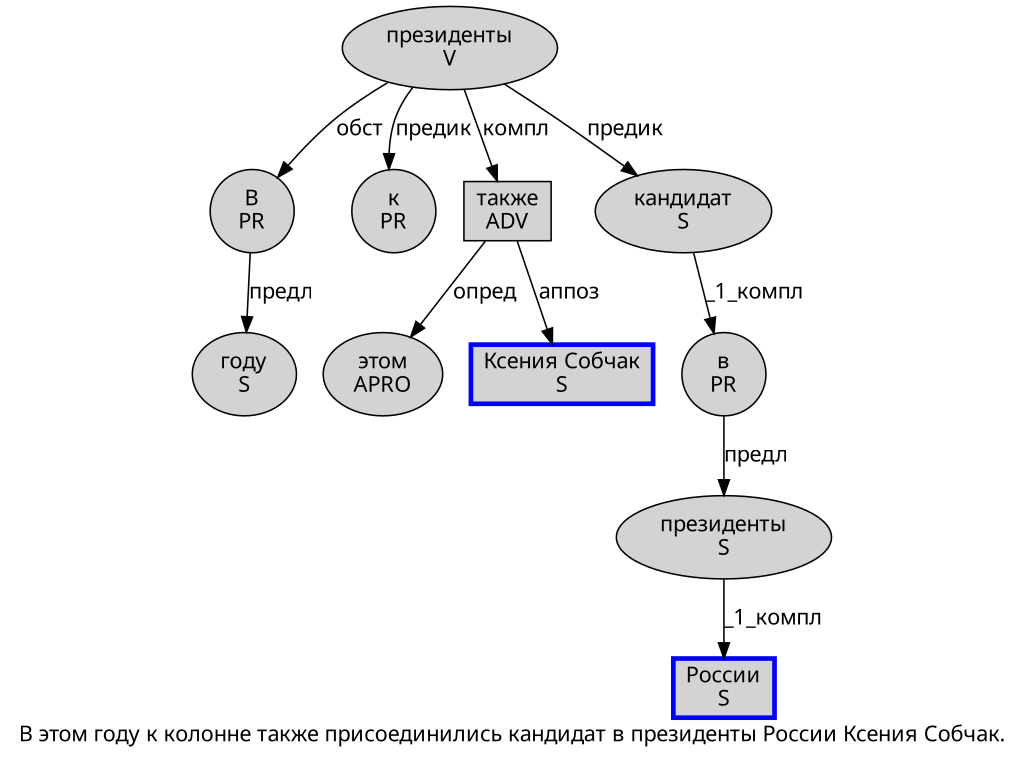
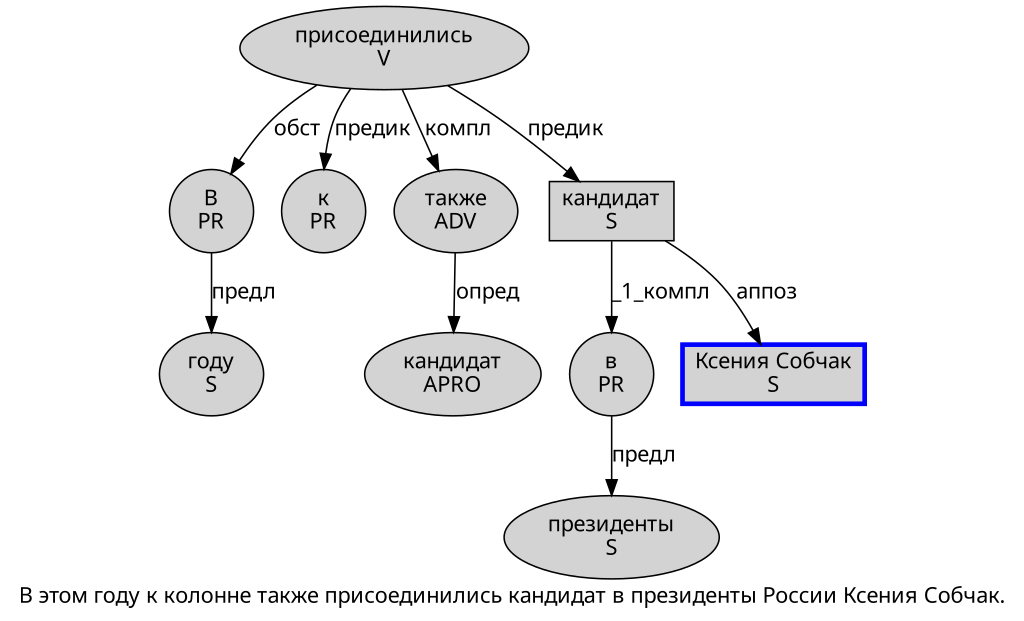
node "президенты V": label "президенты V" -> "присоединились V"
node "также ADV": shape box -> ellipse
node "кандидат S": shape ellipse -> box
edge "также ADV" -> "Ксения Собчак S": now "кандидат S" -> "Ксения Собчак S"
node "этом APRO": label "этом APRO" -> "кандидат APRO"
node "России S": removed
